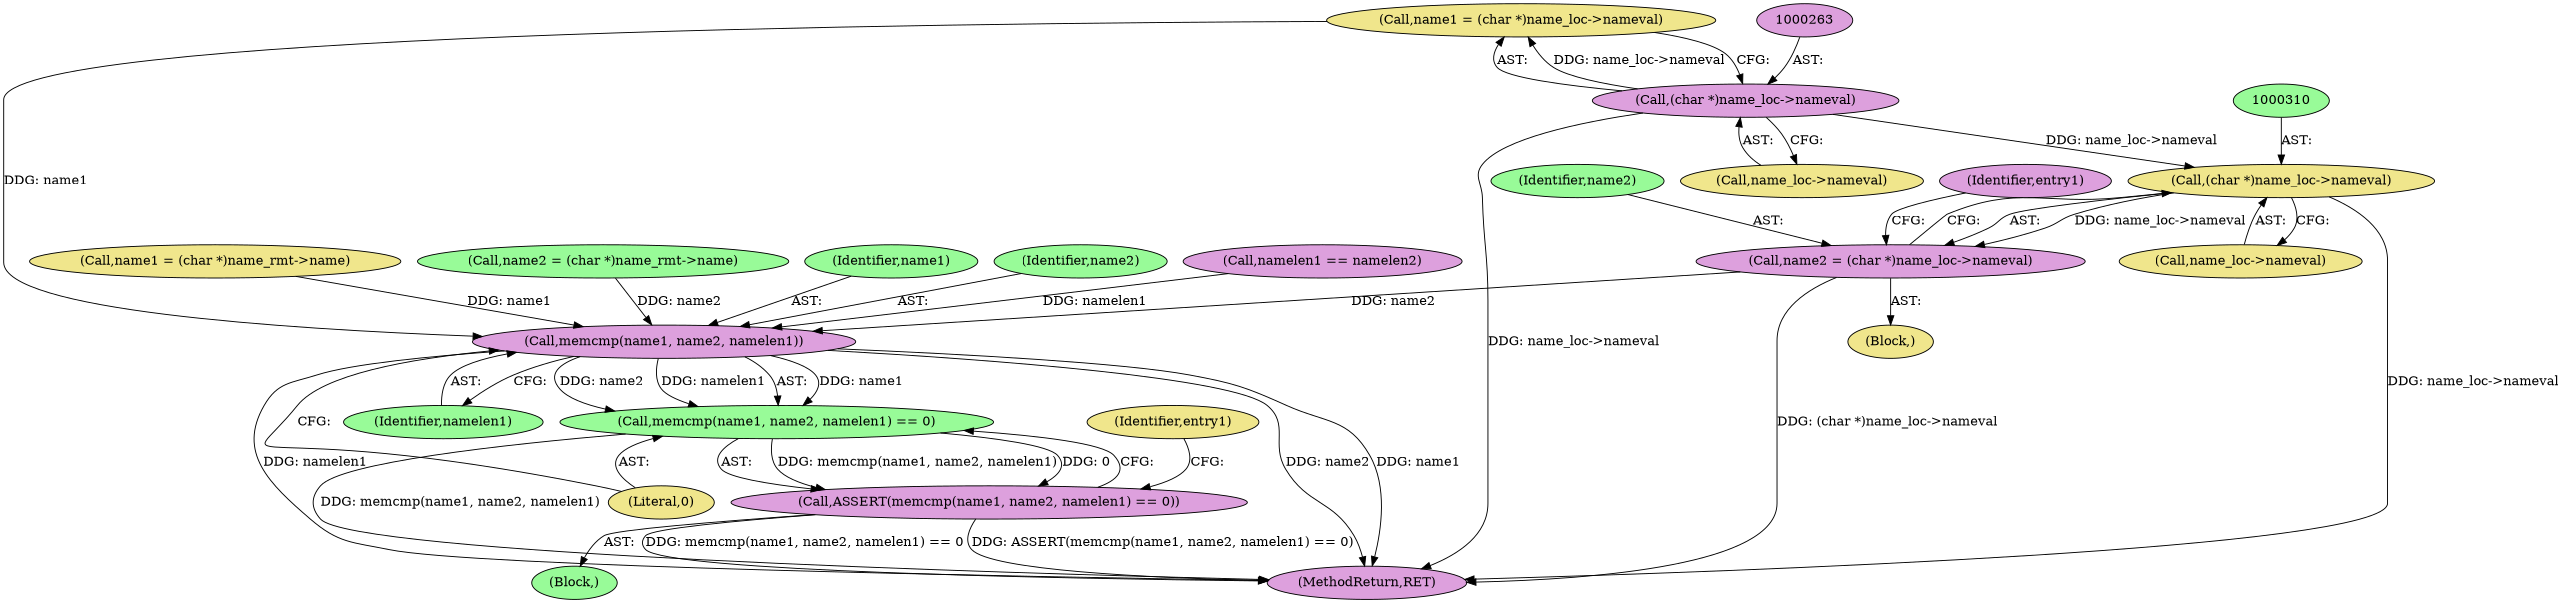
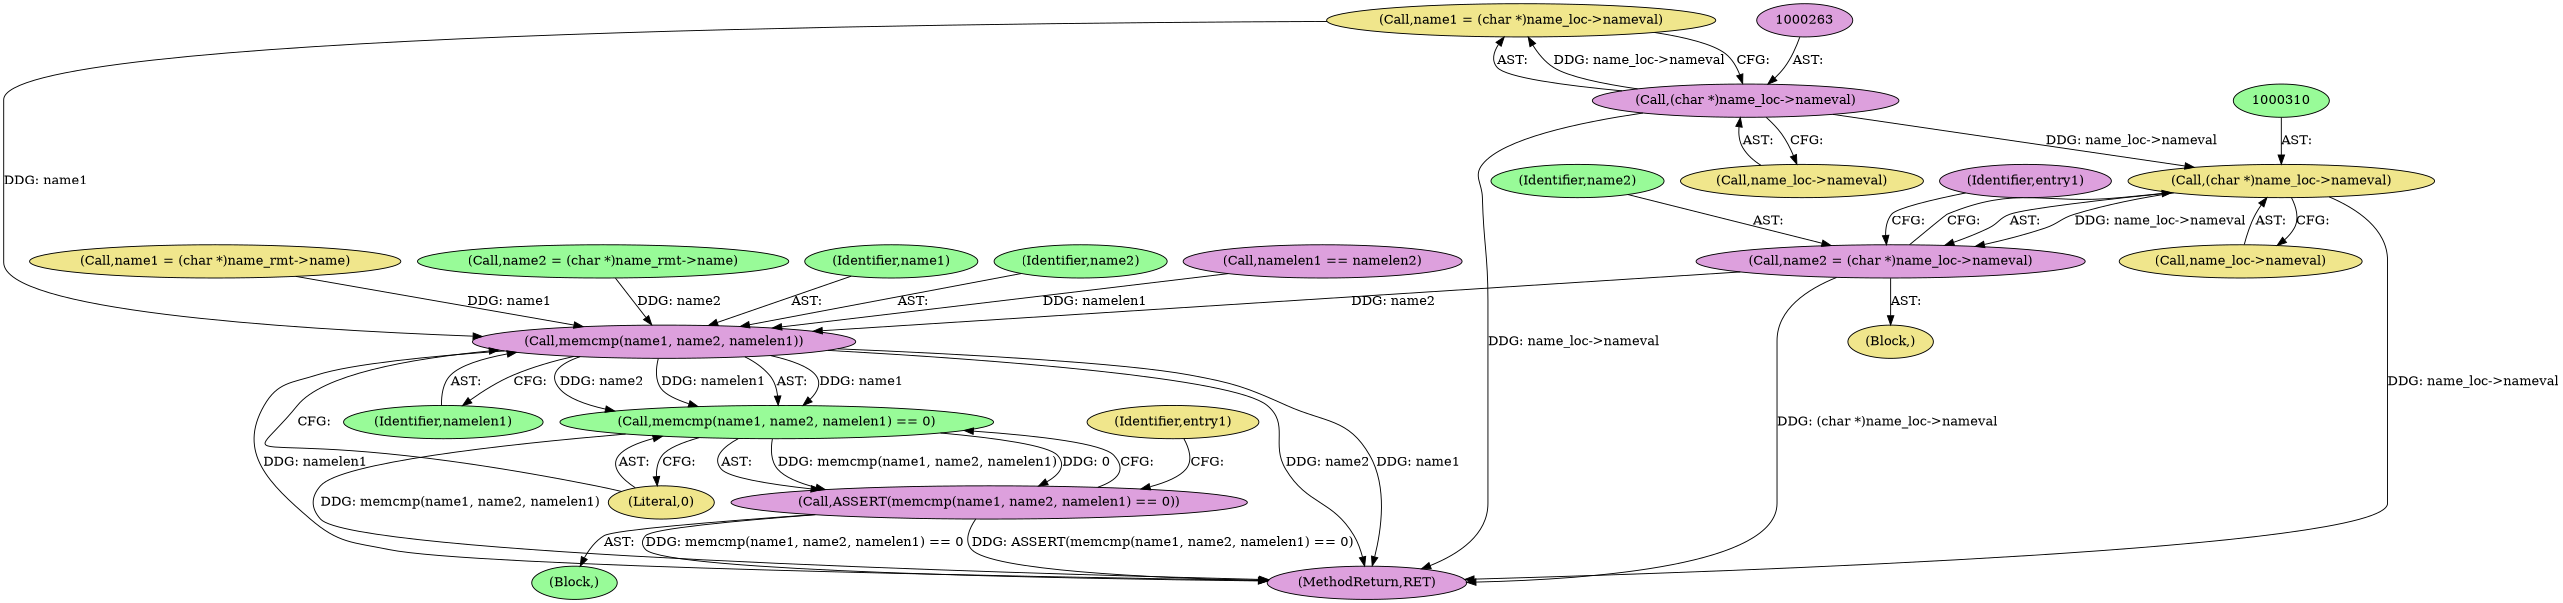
edge "(Call,memcmp(name1, name2, namelen1) == 0)" -> "(Literal,0)": added, label "CFG:"
